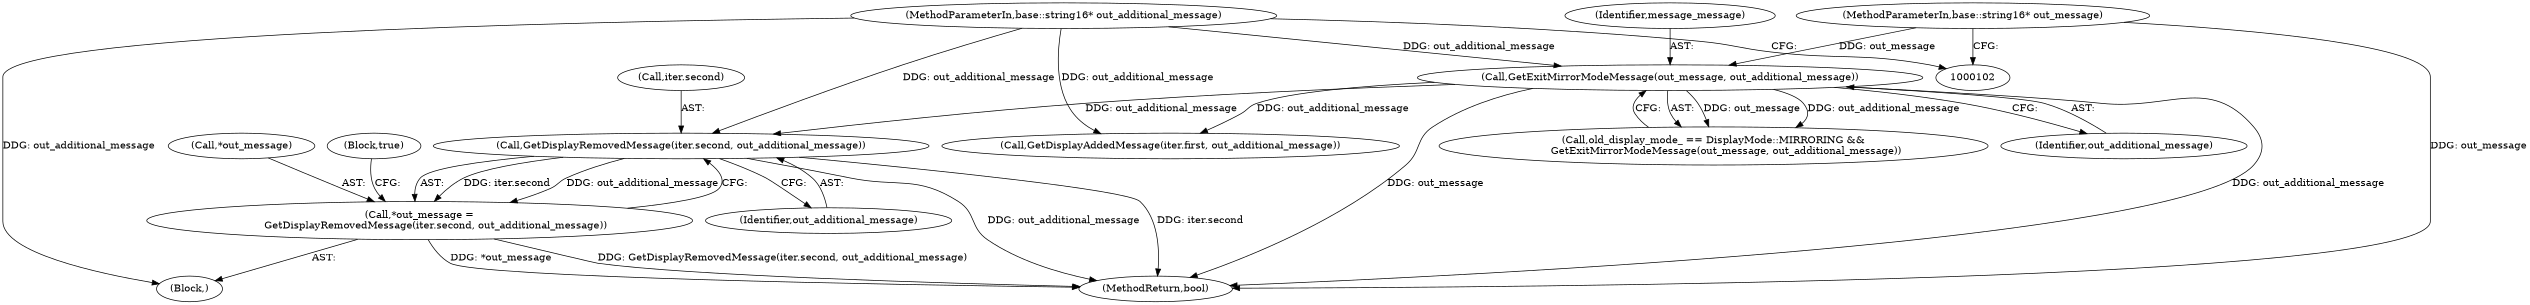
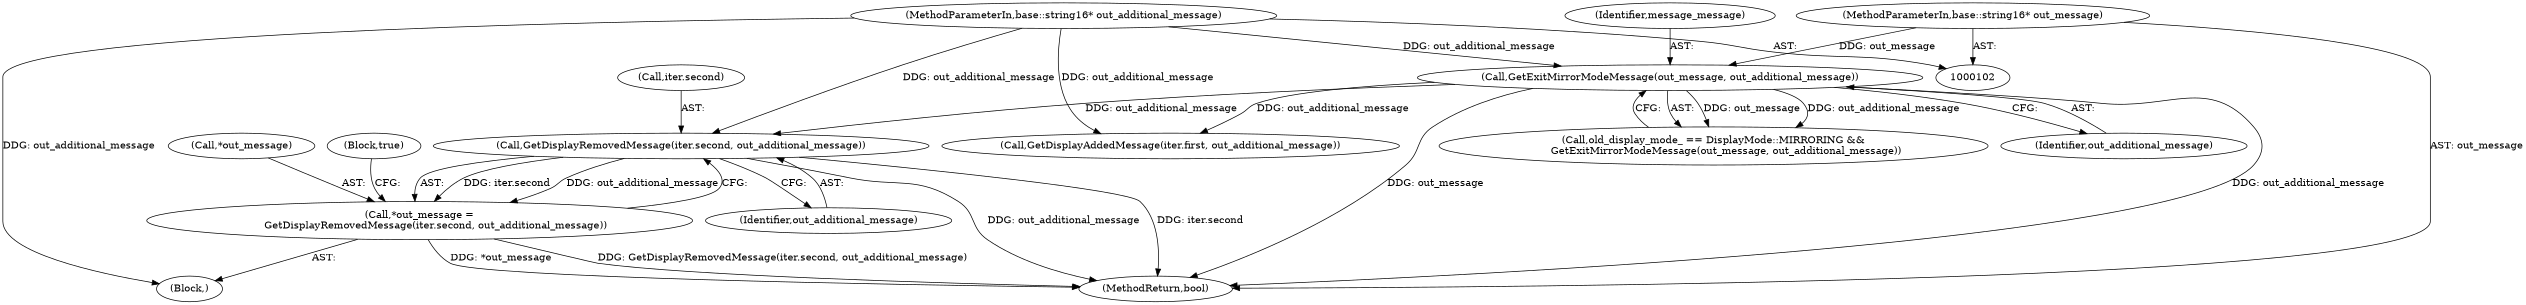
edge "(MethodParameterIn,base::string16* out_additional_message)" -> "1000102": label "CFG: " -> "AST: "
edge "(MethodParameterIn,base::string16* out_message)" -> "1000102": label "CFG: " -> "AST: "
edge "(MethodParameterIn,base::string16* out_message)" -> "(MethodReturn,bool)": label "DDG: out_message" -> "AST: out_message"
